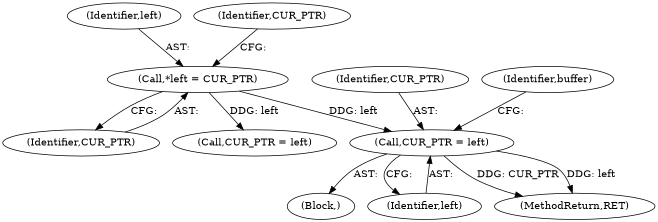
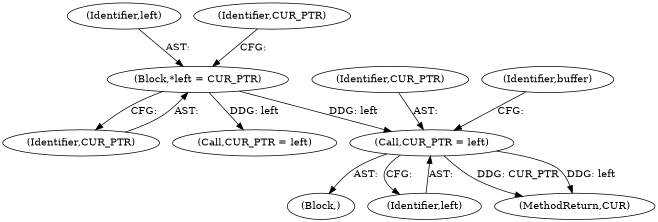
node "(Call,*left = CUR_PTR)": label "(Call,*left = CUR_PTR)" -> "(Block,*left = CUR_PTR)"
node "(MethodReturn,RET)": label "(MethodReturn,RET)" -> "(MethodReturn,CUR)"
